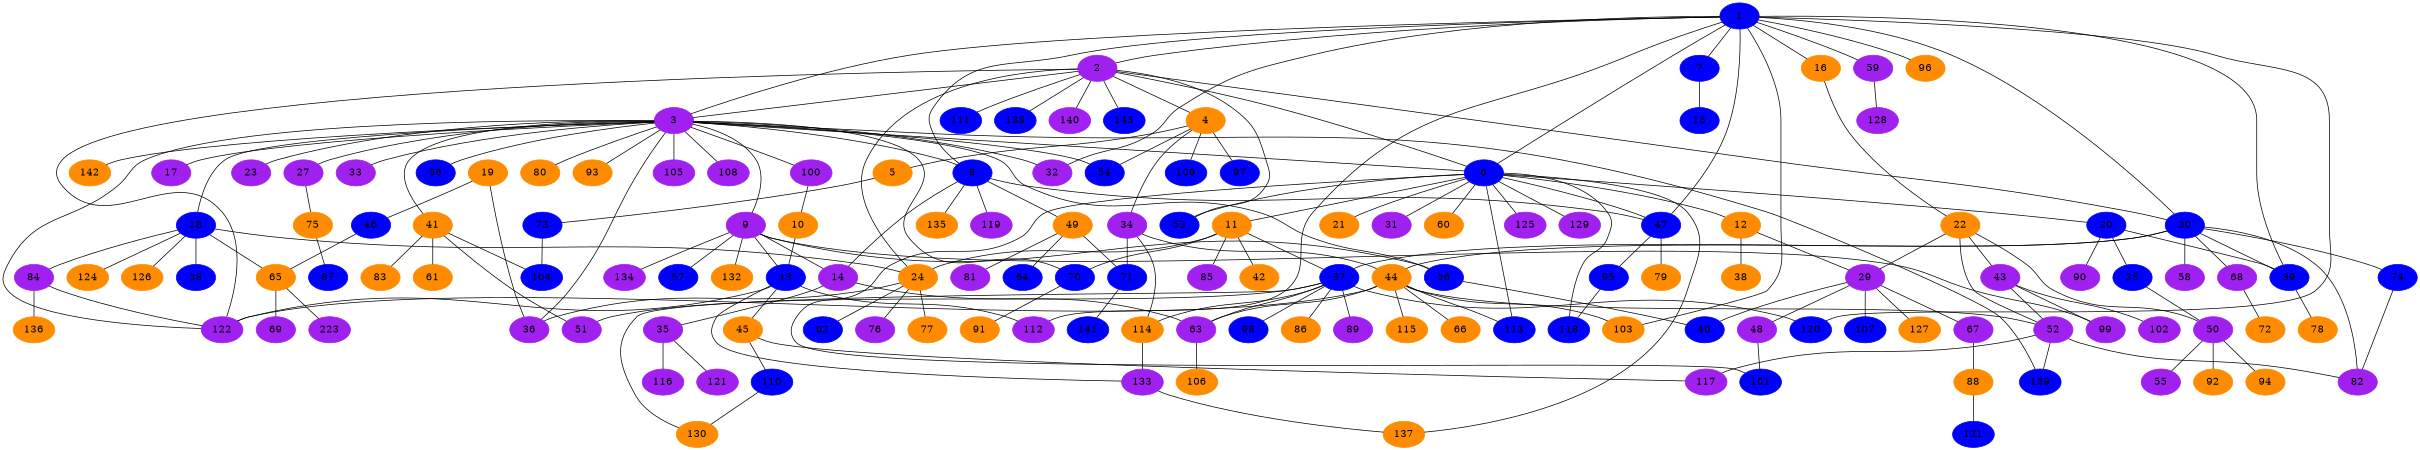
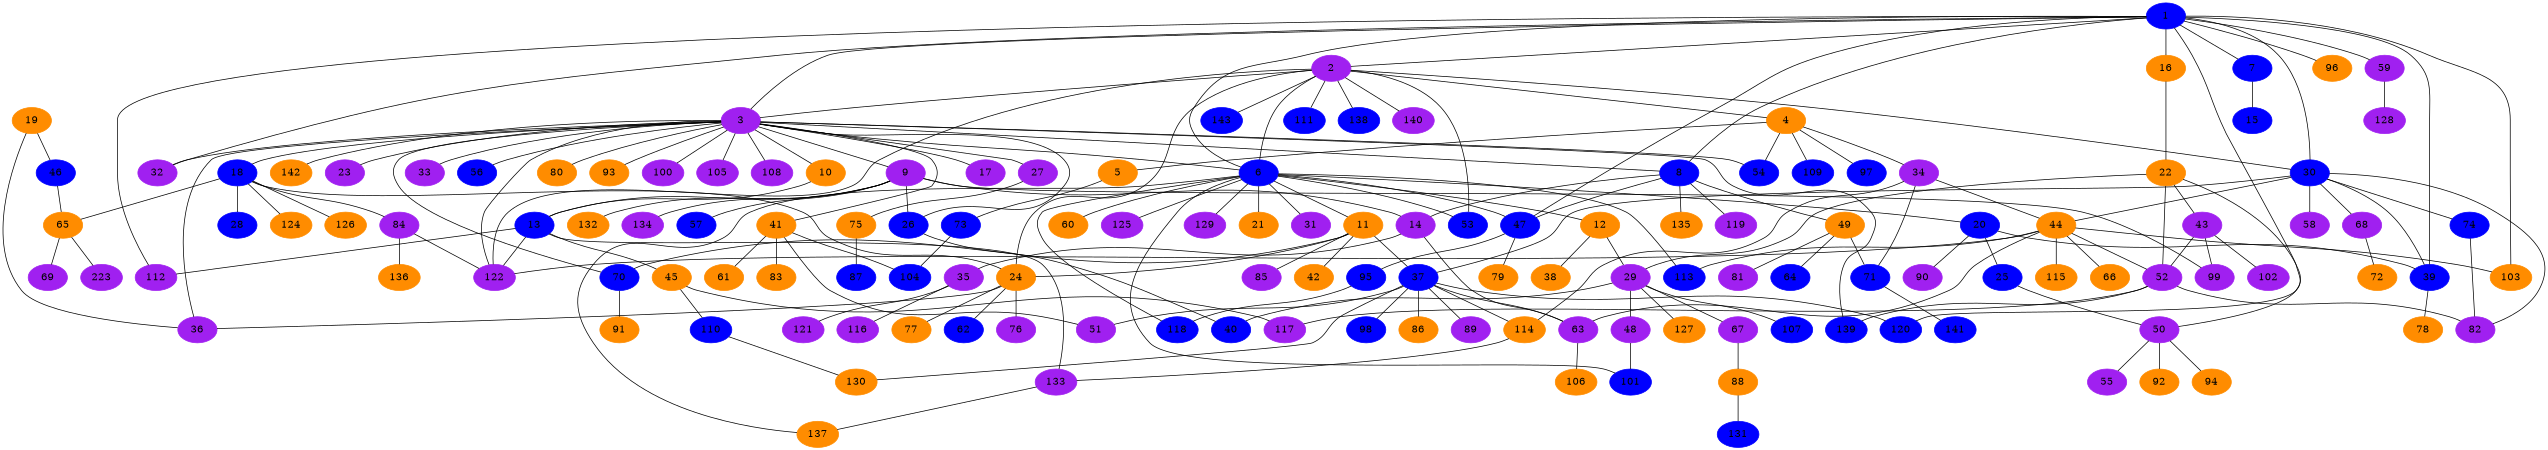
edge "100" -- "10": now "3" -- "10"
